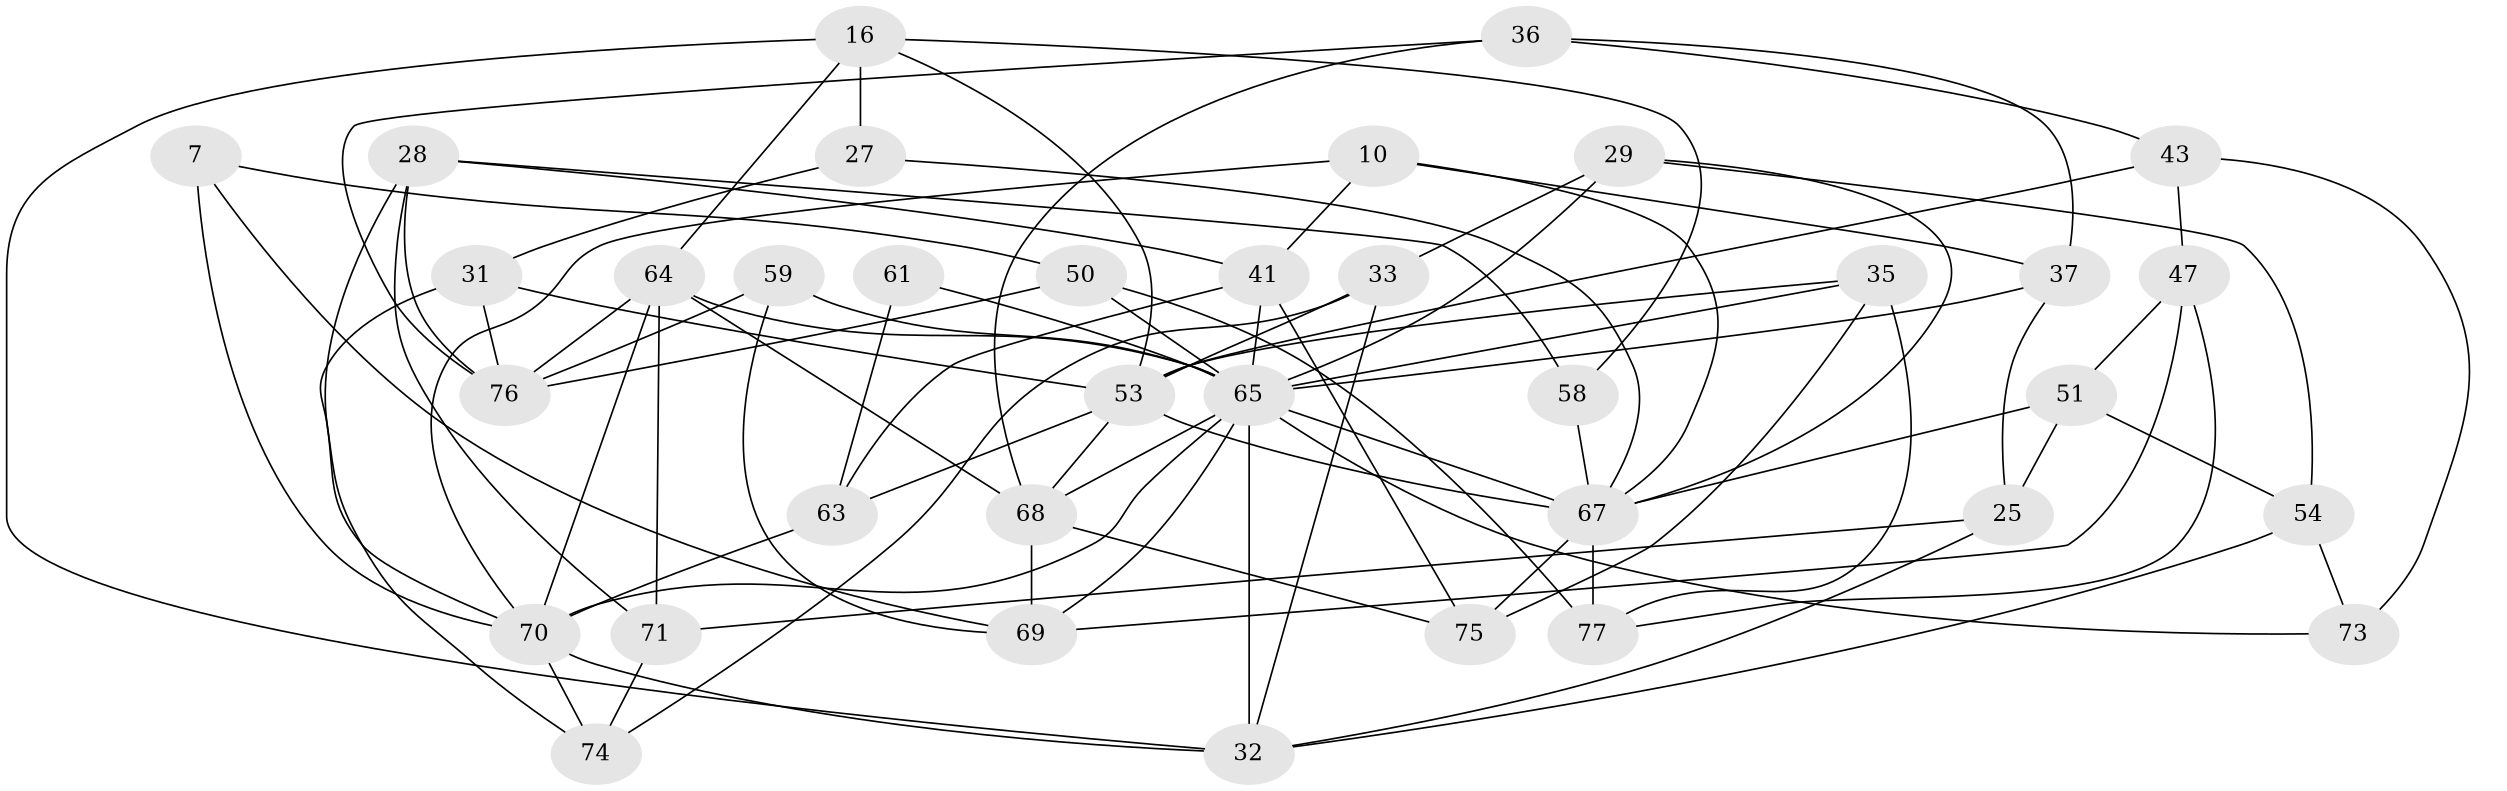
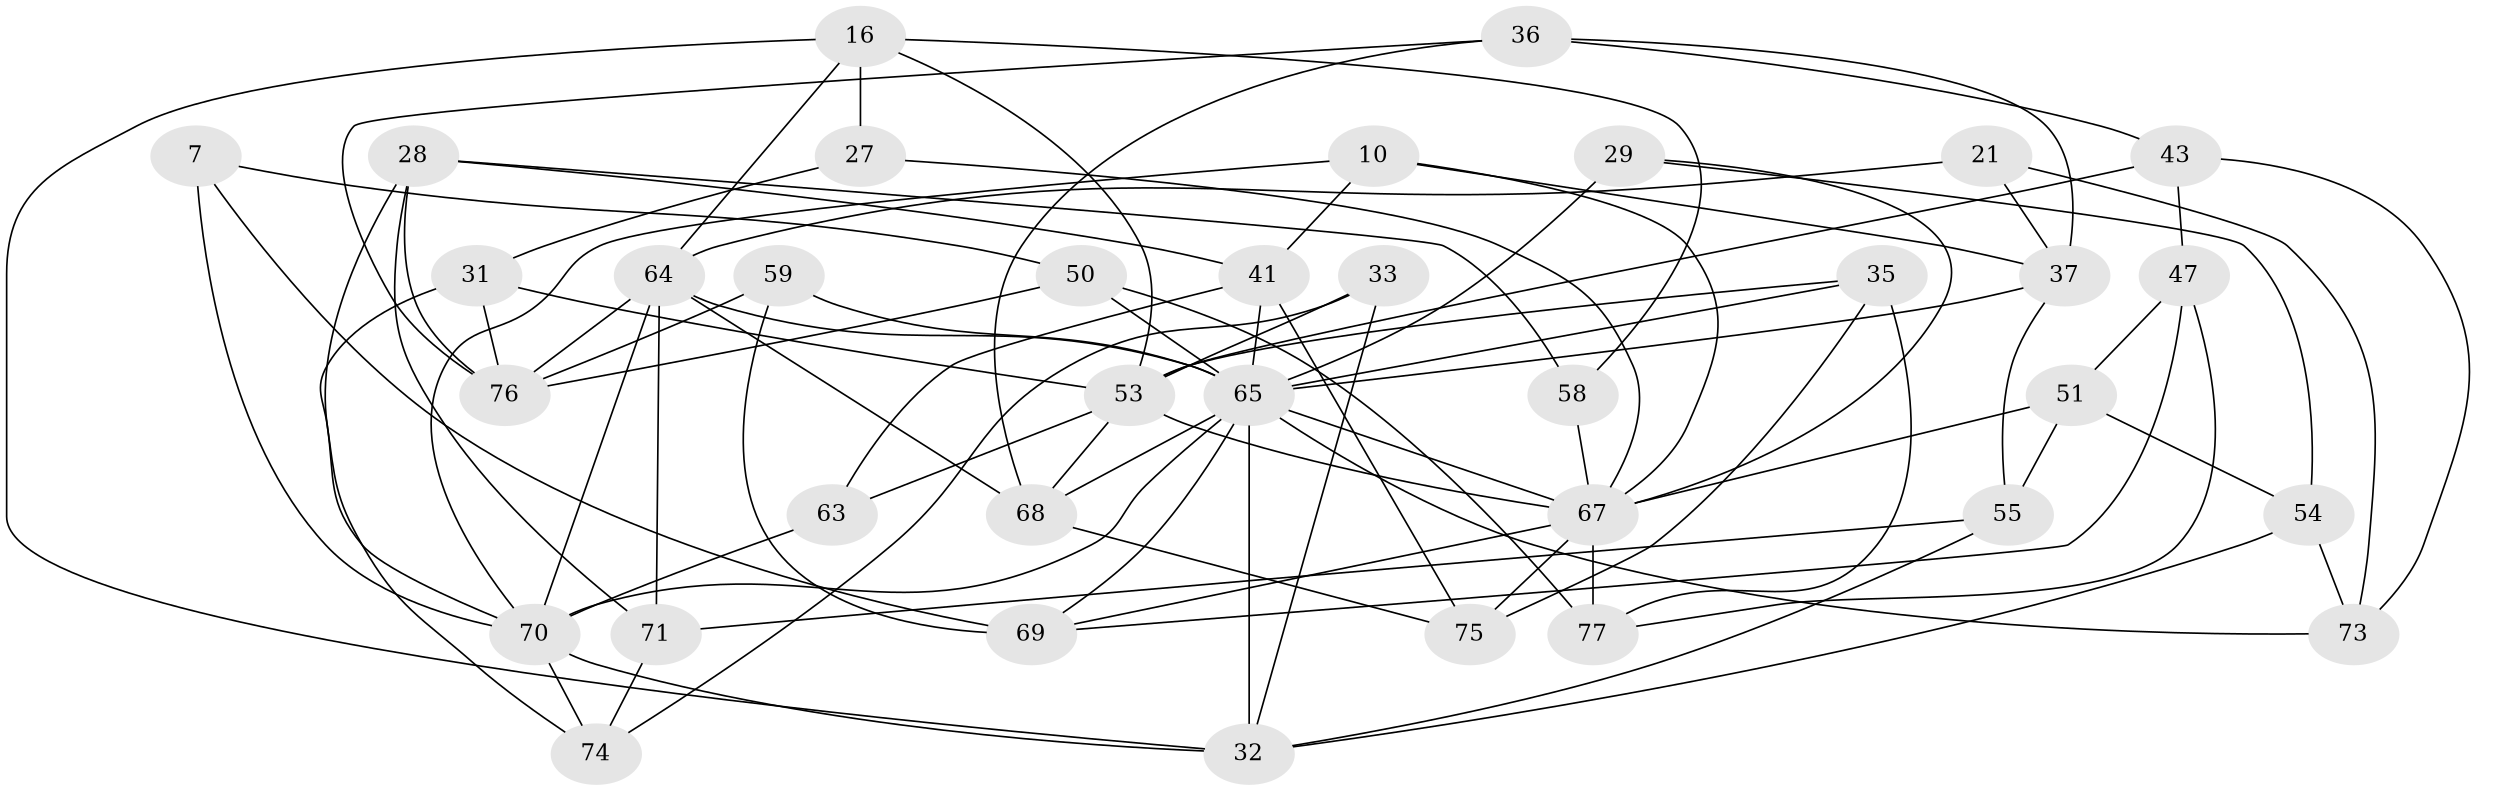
node "21": added
edge "29" -- "33": removed
node "61": removed
node "25": label "25" -> "55"
edge "68" -- "69": now "67" -- "69"
